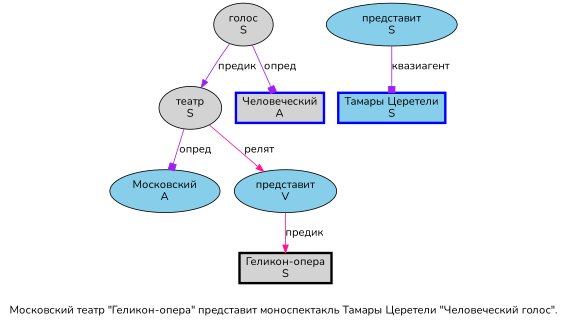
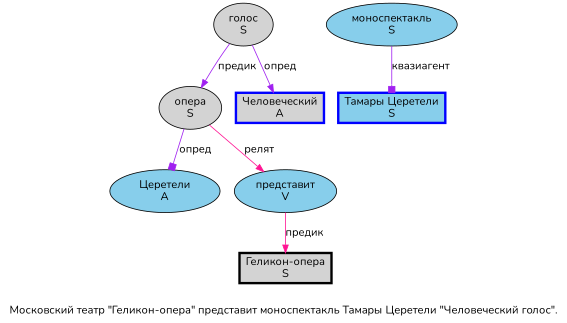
node "представит S": label "представит S" -> "моноспектакль S"
edge "голос S" -> "Человеческий A": arrowhead box -> normal
node "театр S": label "театр S" -> "опера S"
node "Московский A": label "Московский A" -> "Церетели A"
